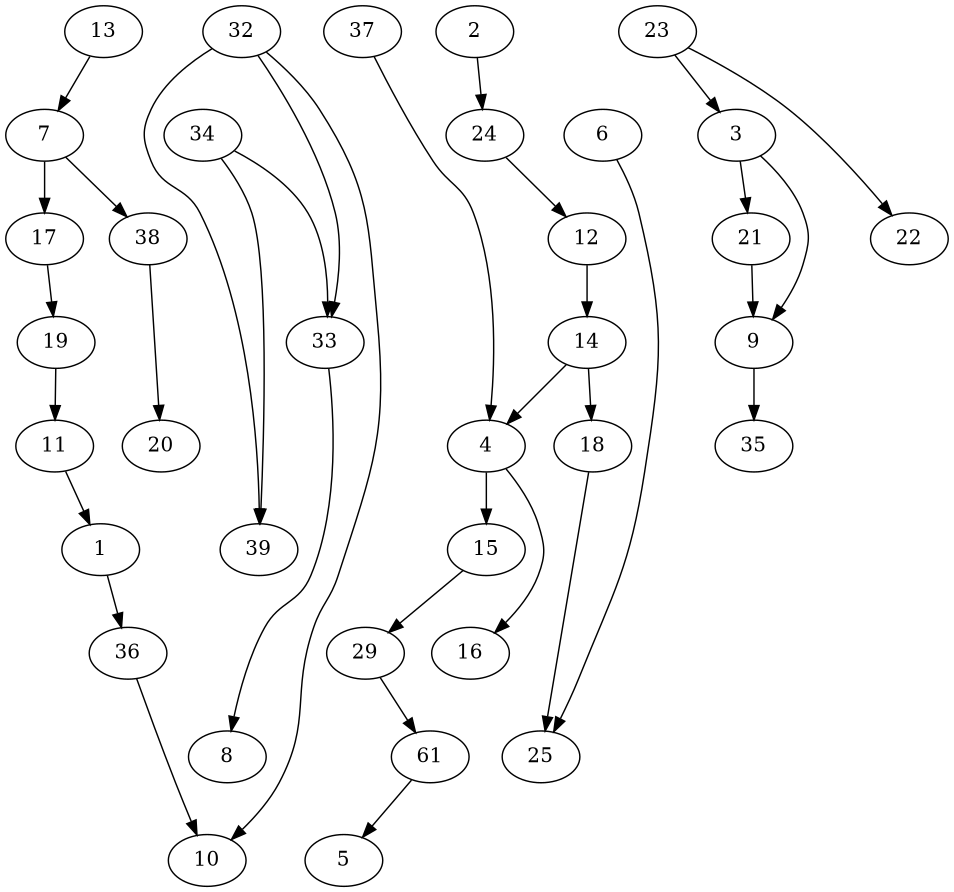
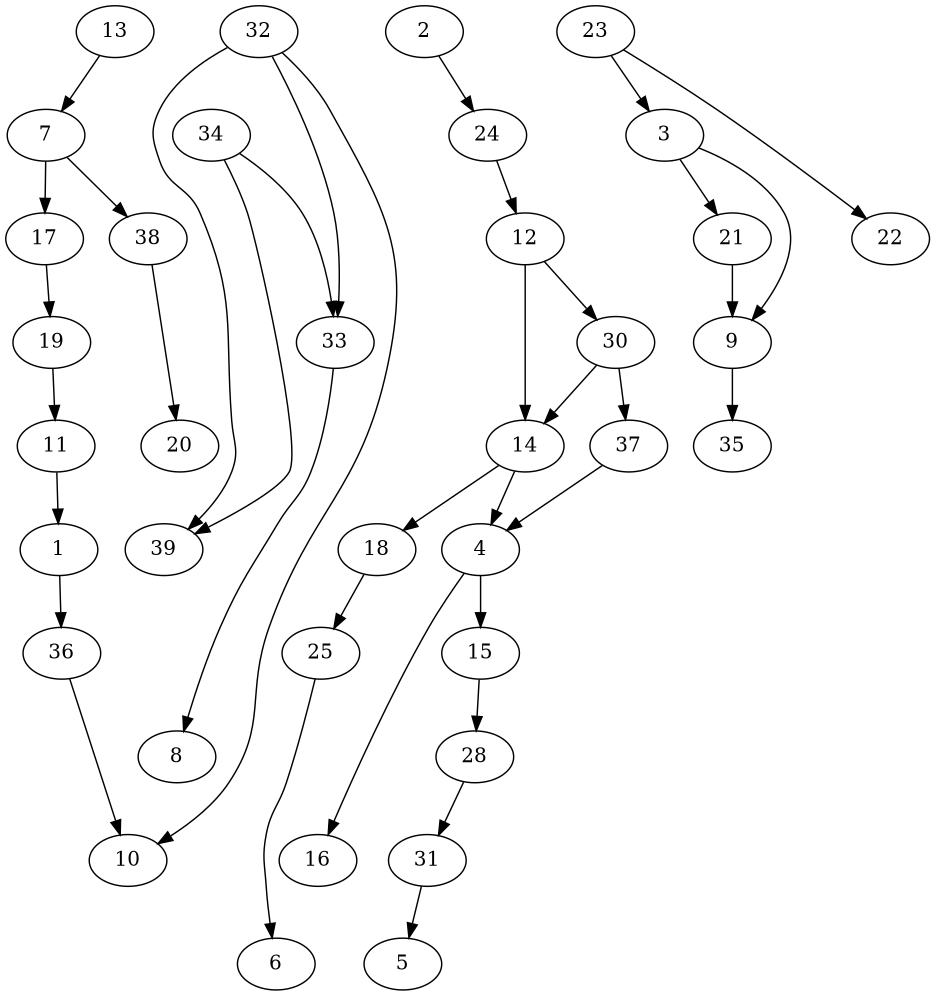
node "30": added
edge "6" -> "25": reversed
node "29": label "29" -> "28"
node "61": label "61" -> "31"
